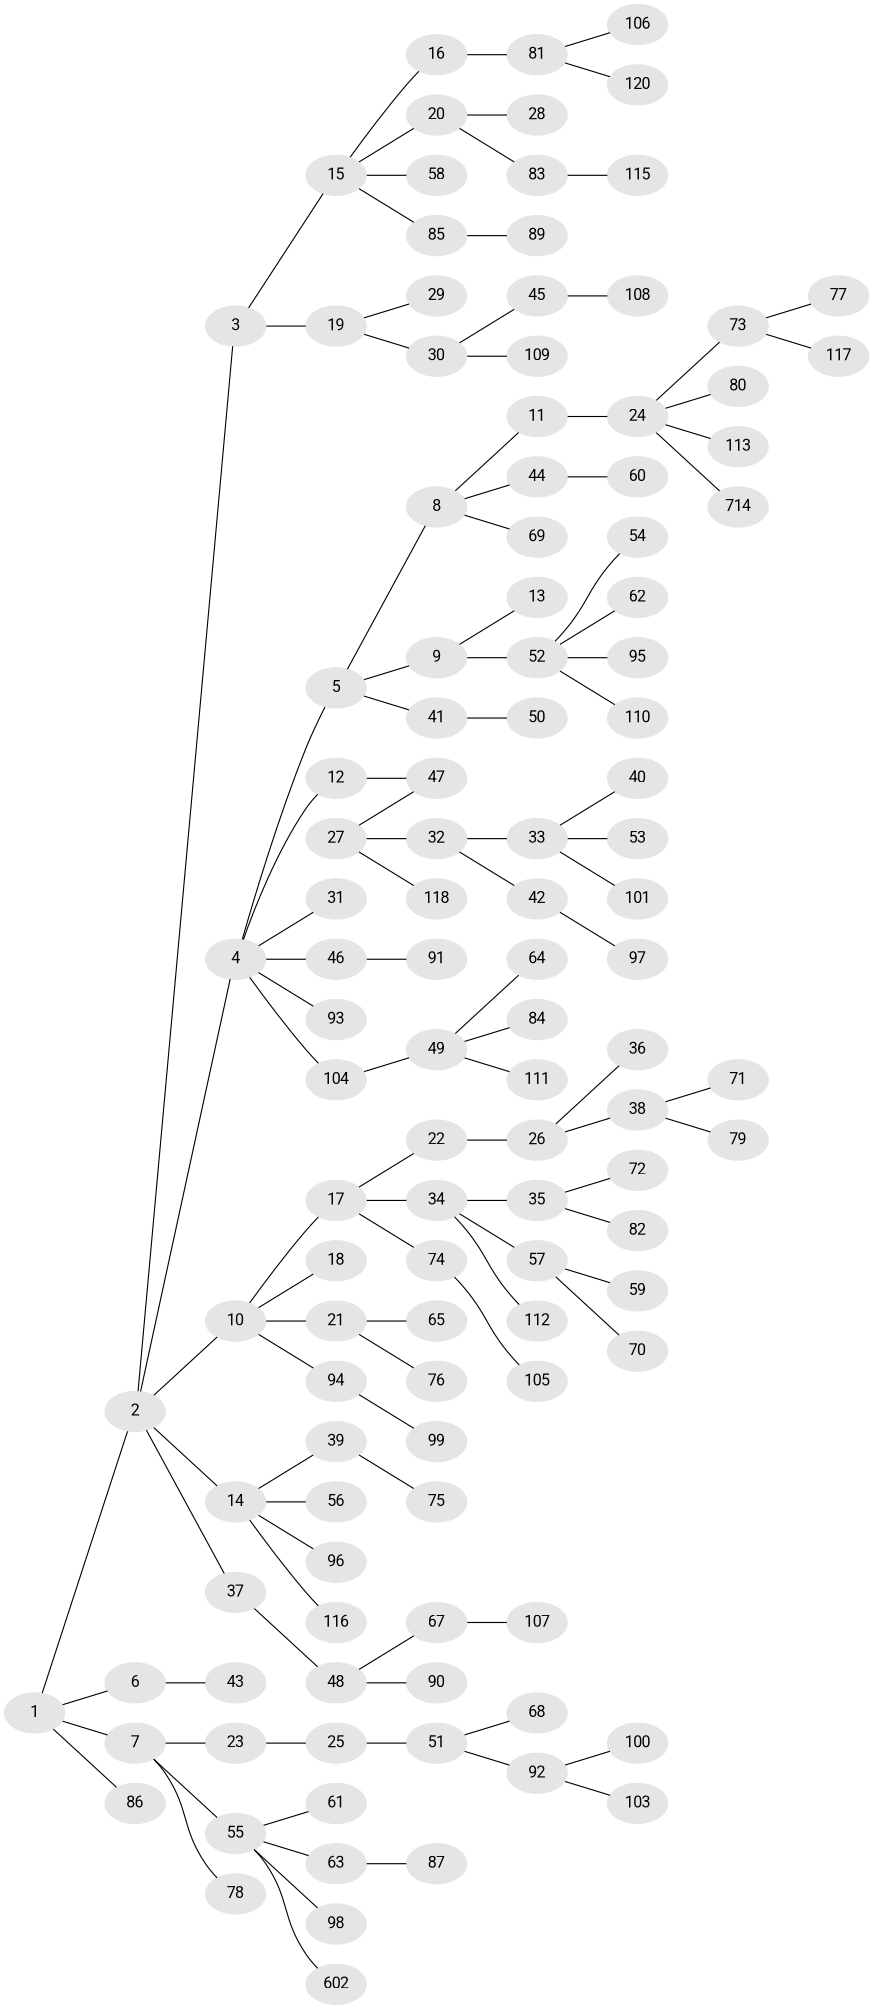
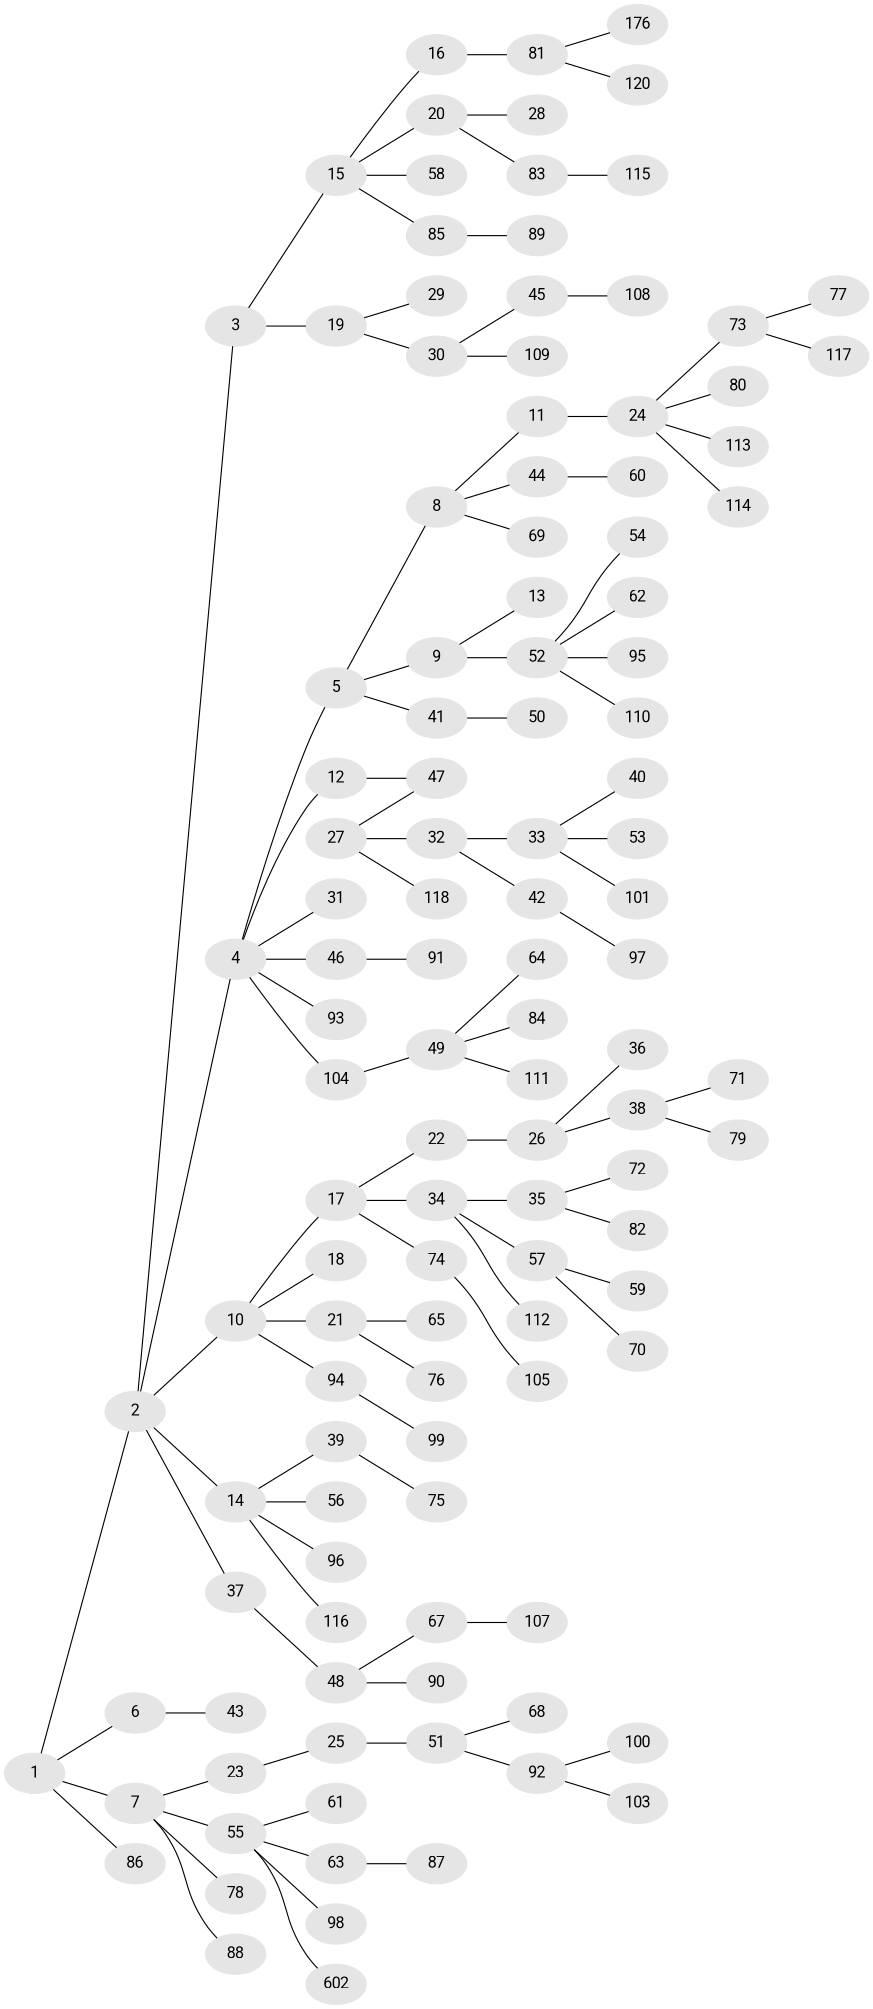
node "106": label "106" -> "176"
node "714": label "714" -> "114"
node "88": added
